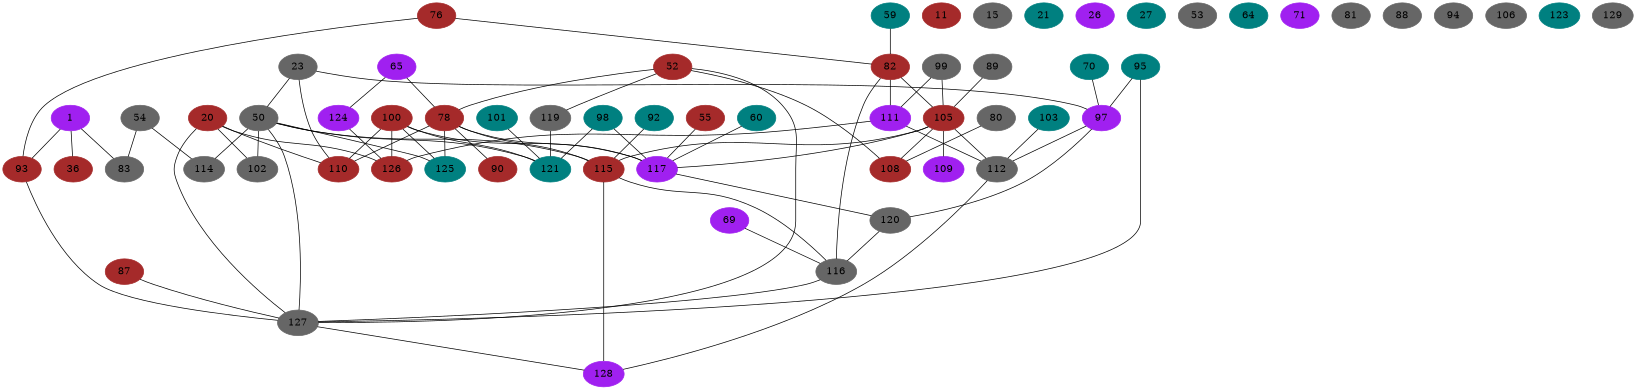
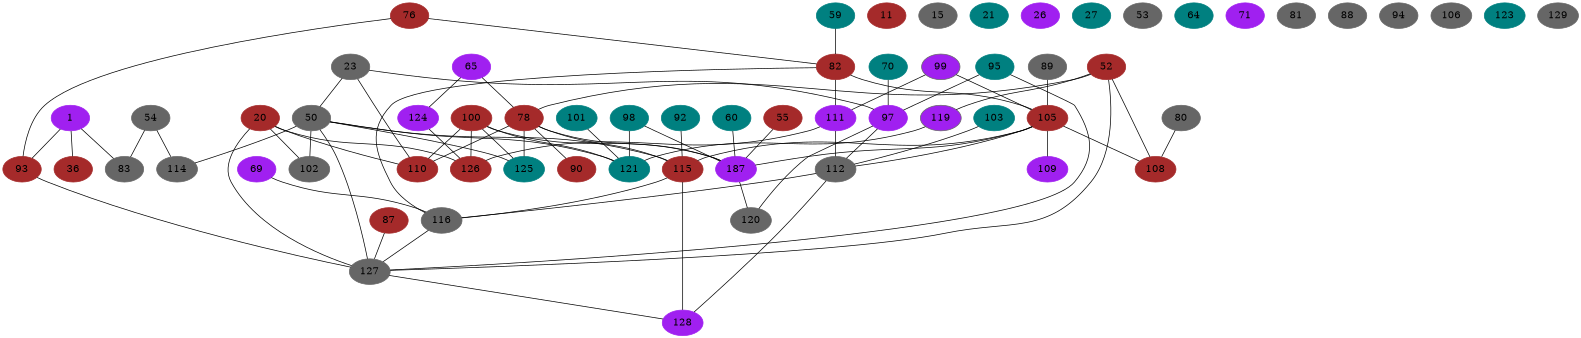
node "99": fillcolor gray40 -> purple
node "119": fillcolor gray40 -> purple
node "117": label "117" -> "187"
edge "120" -- "116": now "112" -- "116"
